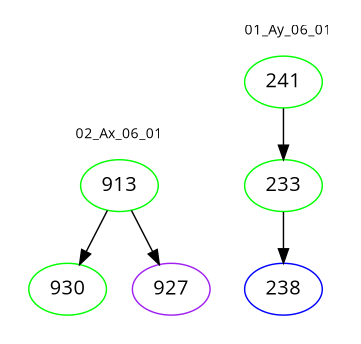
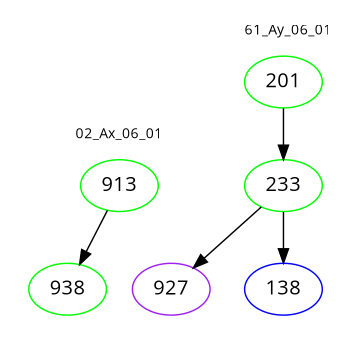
cluster "01_Ay_06_01": label "01_Ay_06_01" -> "61_Ay_06_01"
node "241": label "241" -> "201"
edge "913" -> "927": now "233" -> "927"
node "930": label "930" -> "938"
node "238": label "238" -> "138"
